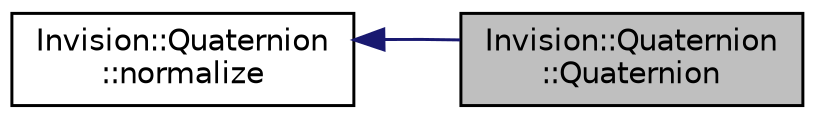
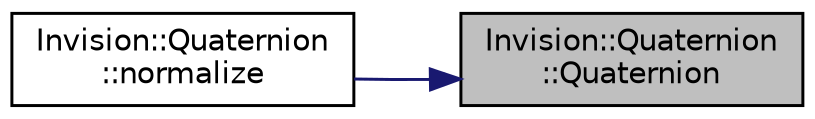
edge "Invision::Quaternion ::Quaternion" -> "Invision::Quaternion ::normalize": reversed
